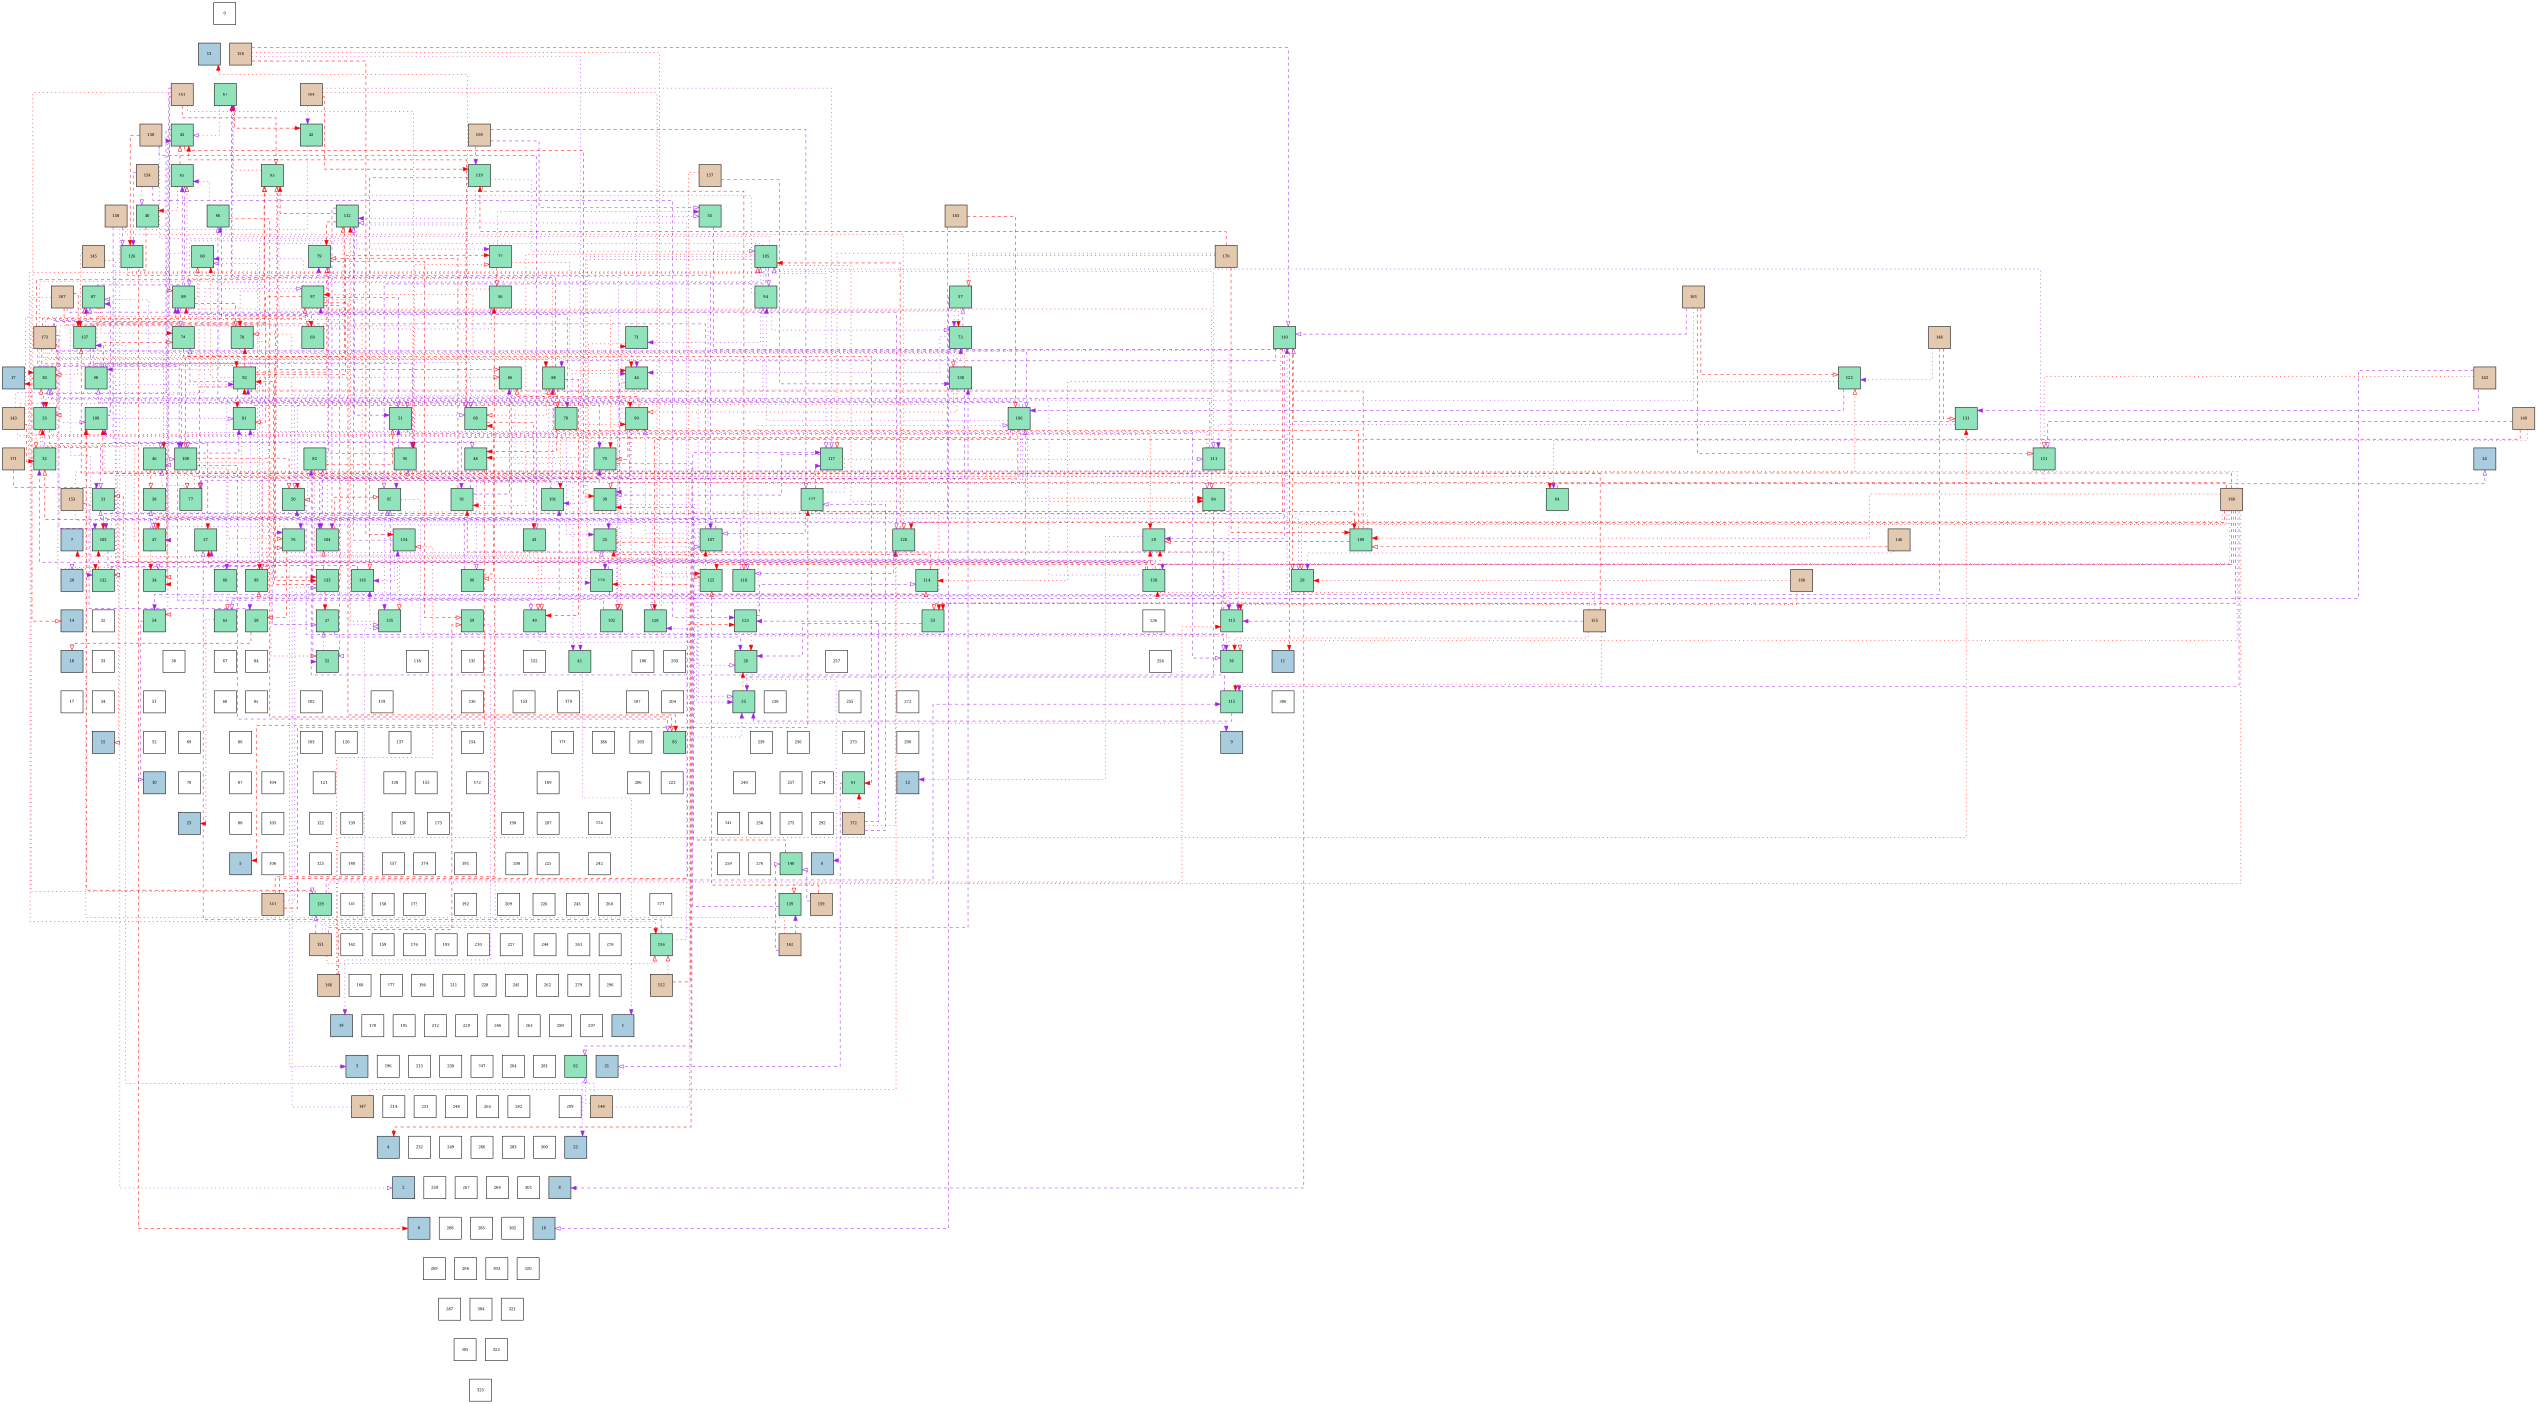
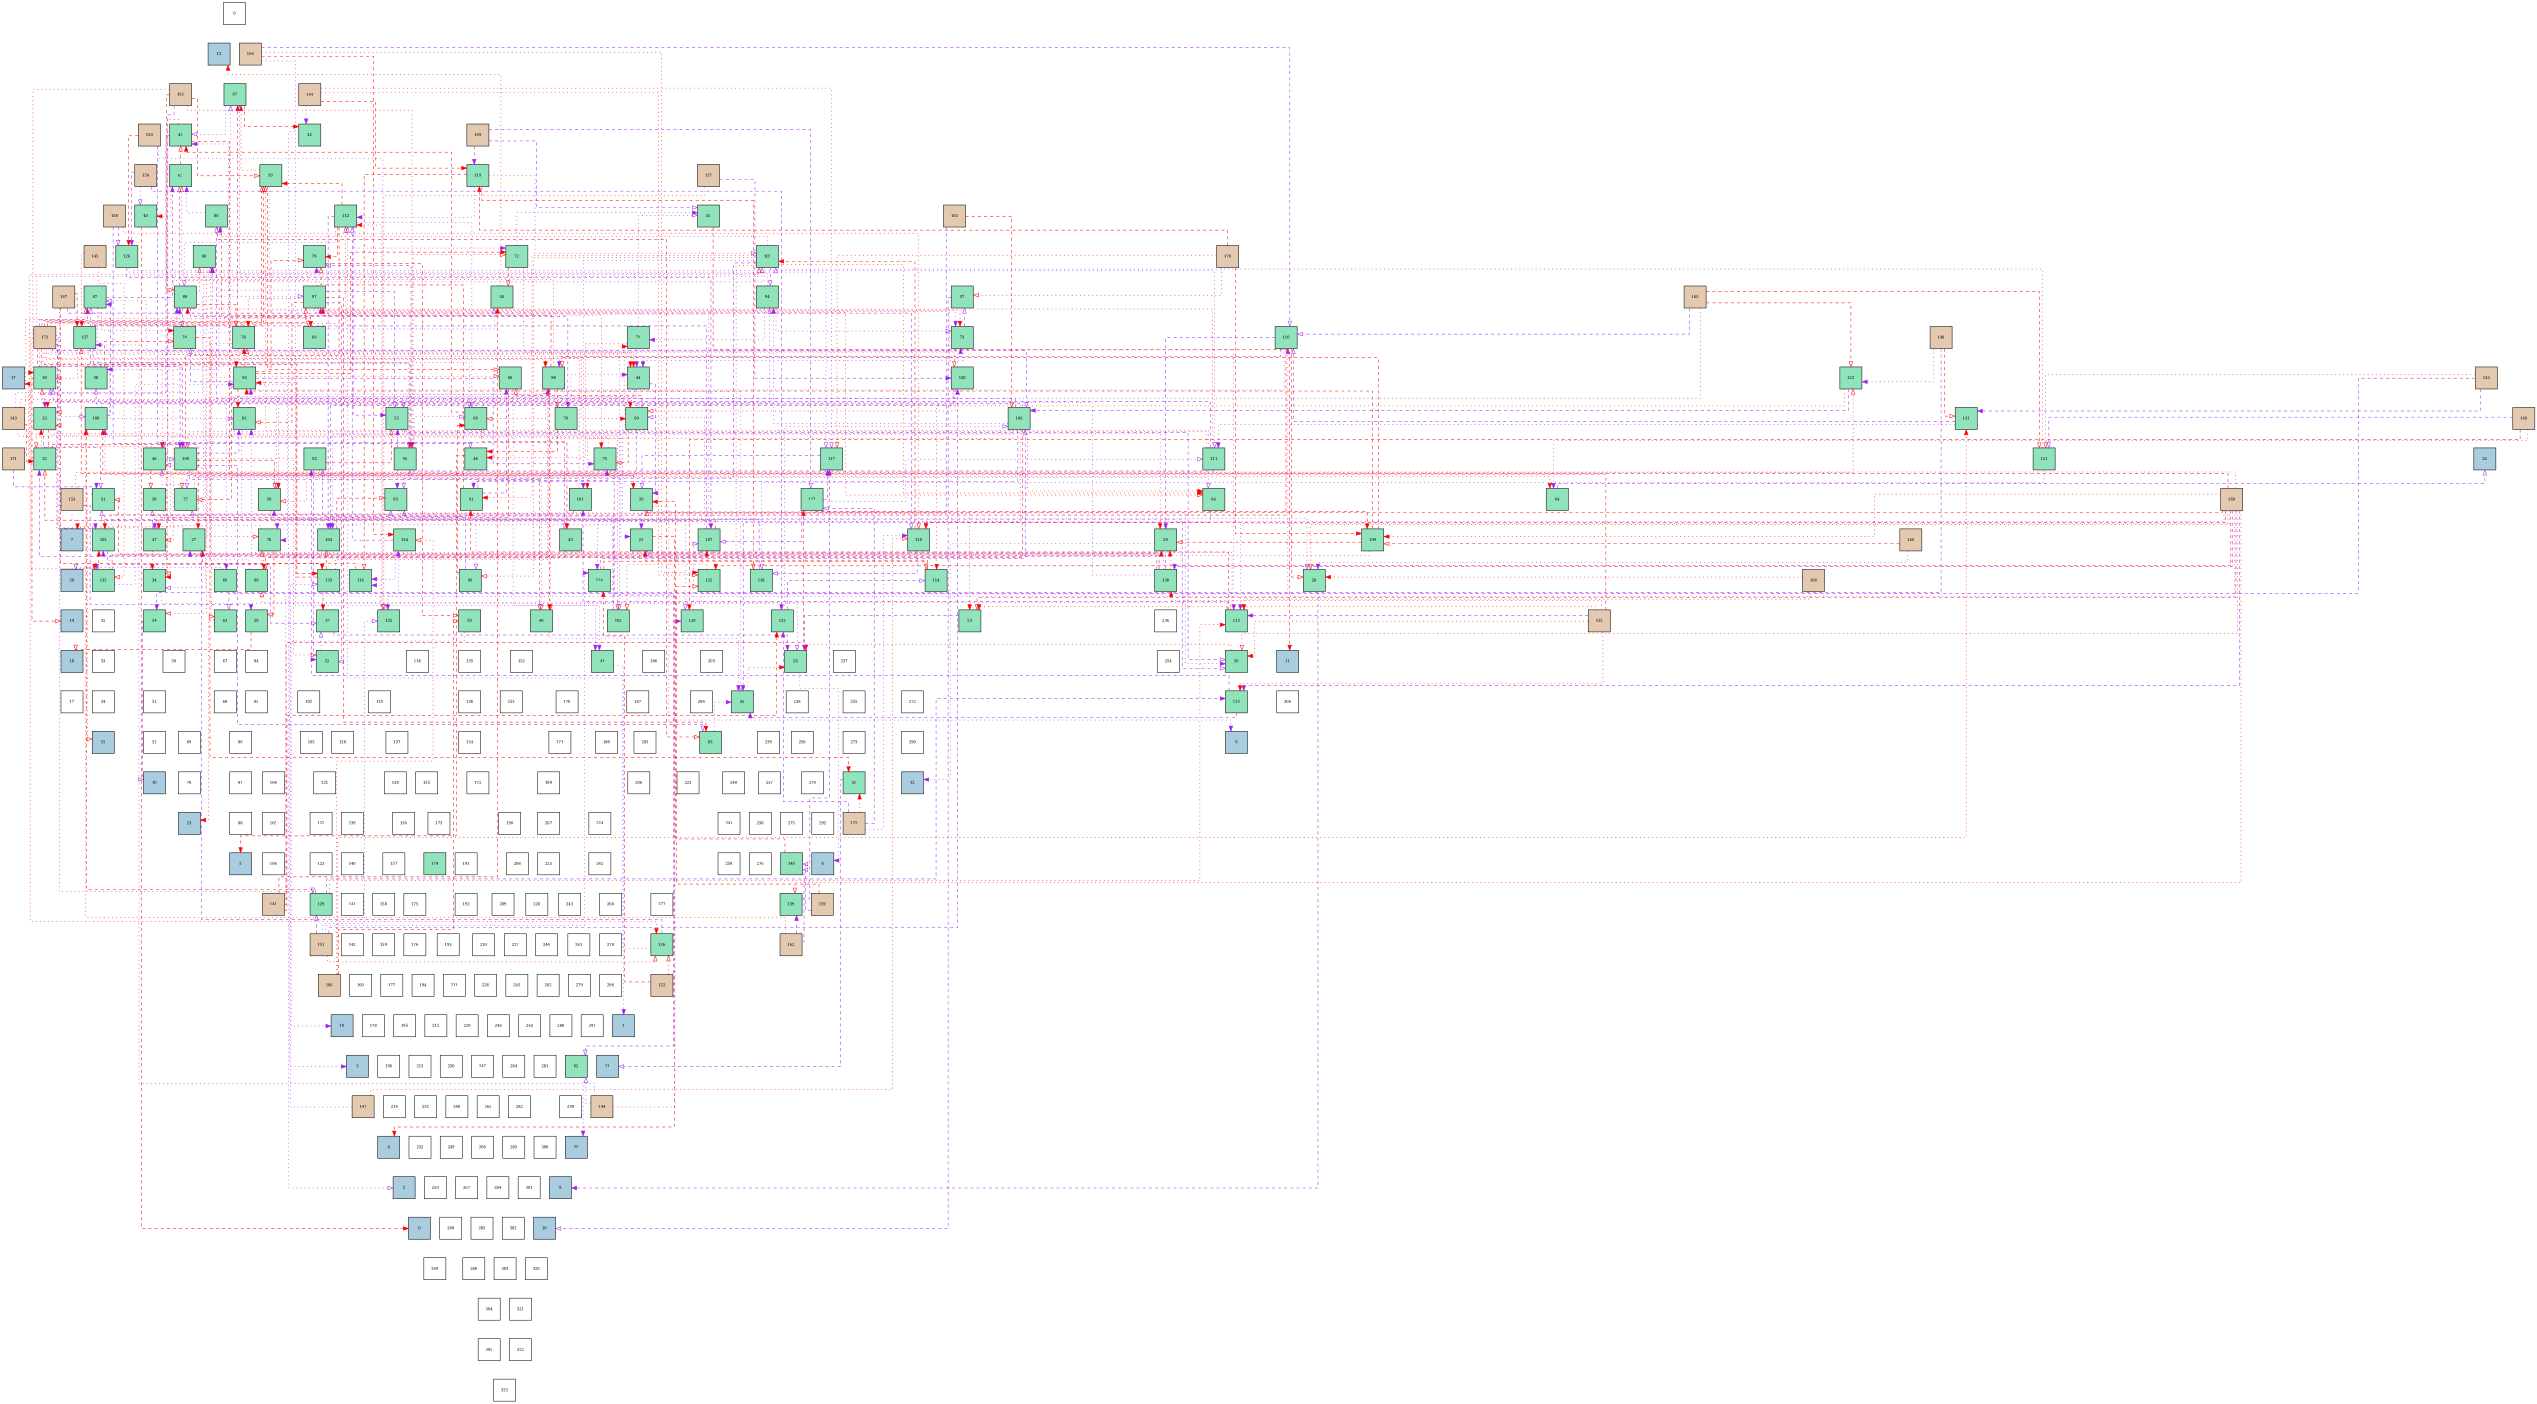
node "174": fillcolor #ffffff -> #91e3bb
node "287": removed
